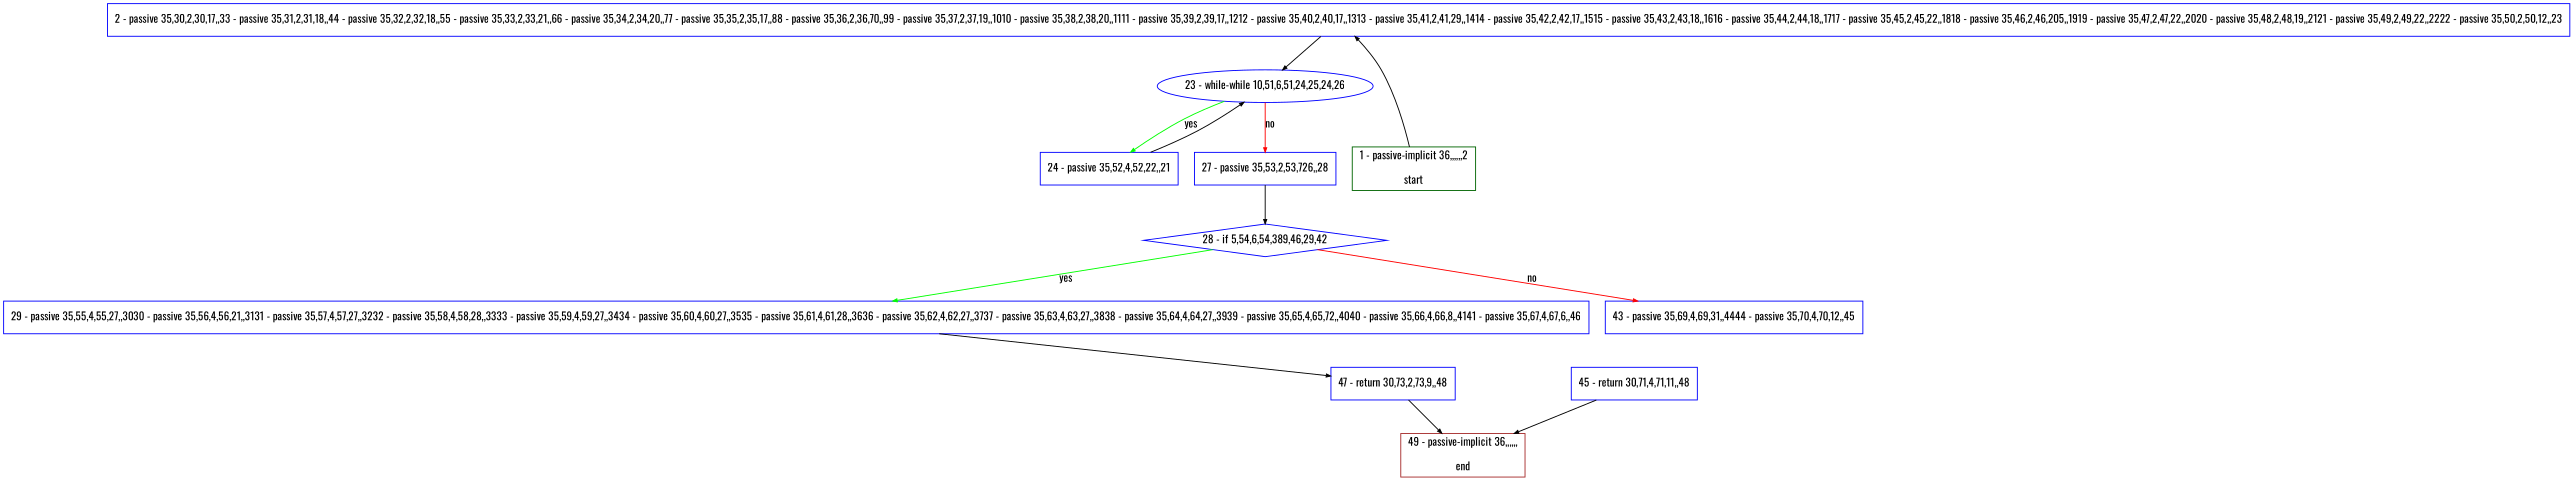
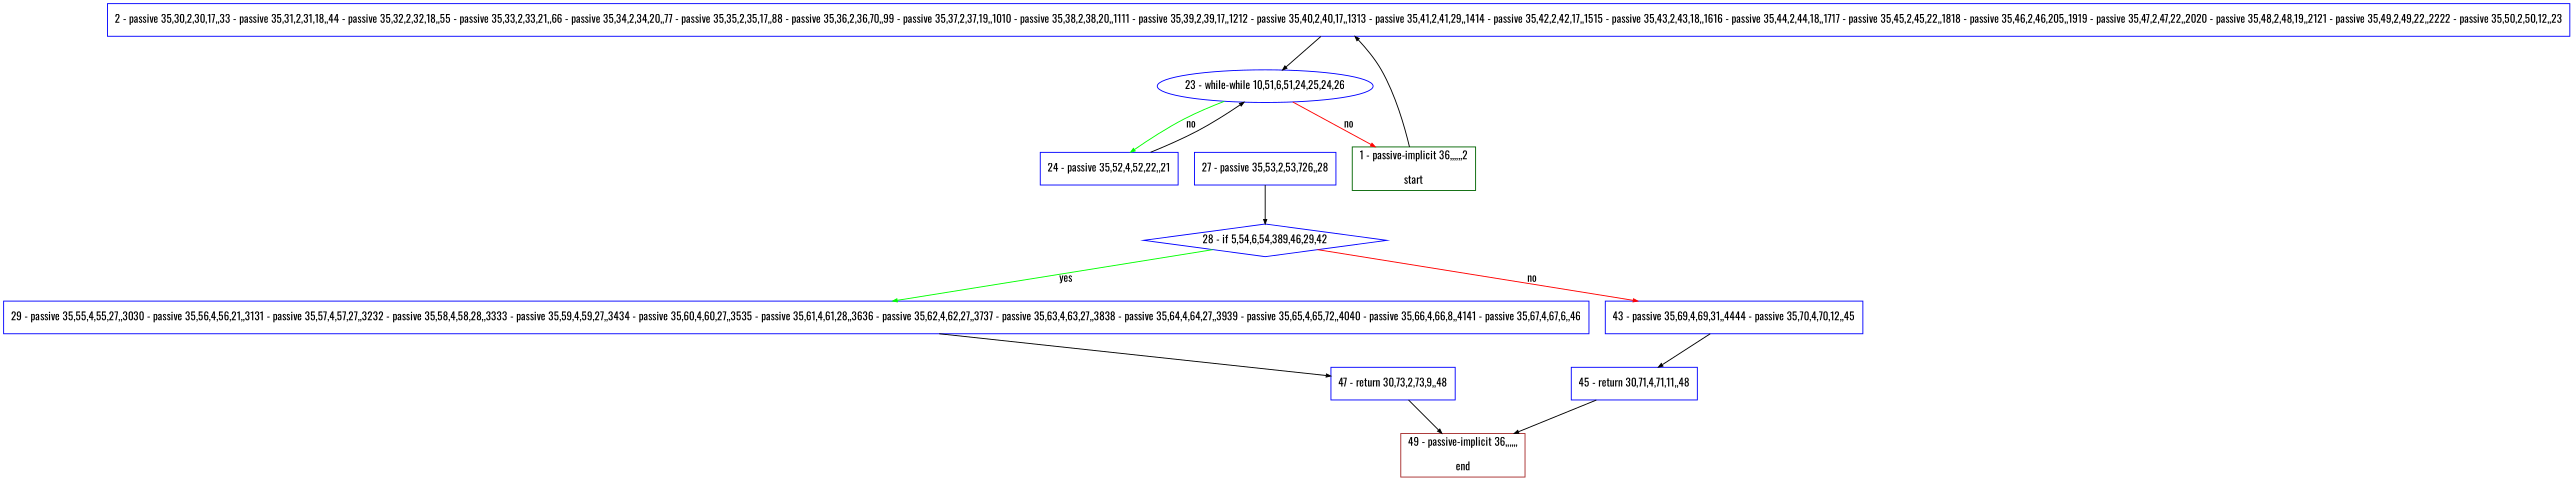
edge "23 - while-while 10,51,6,51,24,25,24,26" -> "24 - passive 35,52,4,52,22,,21": label "yes" -> "no"
edge "23 - while-while 10,51,6,51,24,25,24,26" -> "27 - passive 35,53,2,53,726,,28": now "23 - while-while 10,51,6,51,24,25,24,26" -> "1 - passive-implicit 36,,,,,,2 start"
edge "43 - passive 35,69,4,69,31,,4444 - passive 35,70,4,70,12,,45" -> "45 - return 30,71,4,71,11,,48": added
